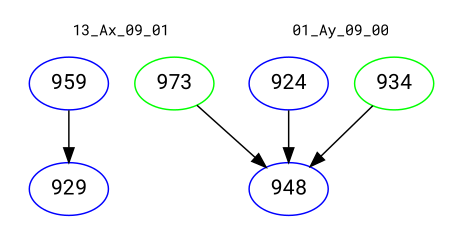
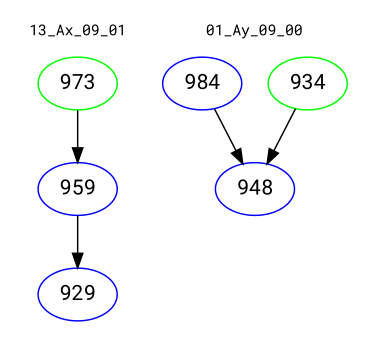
node "924": label "924" -> "984"
edge "973" -> "948": now "973" -> "959"
